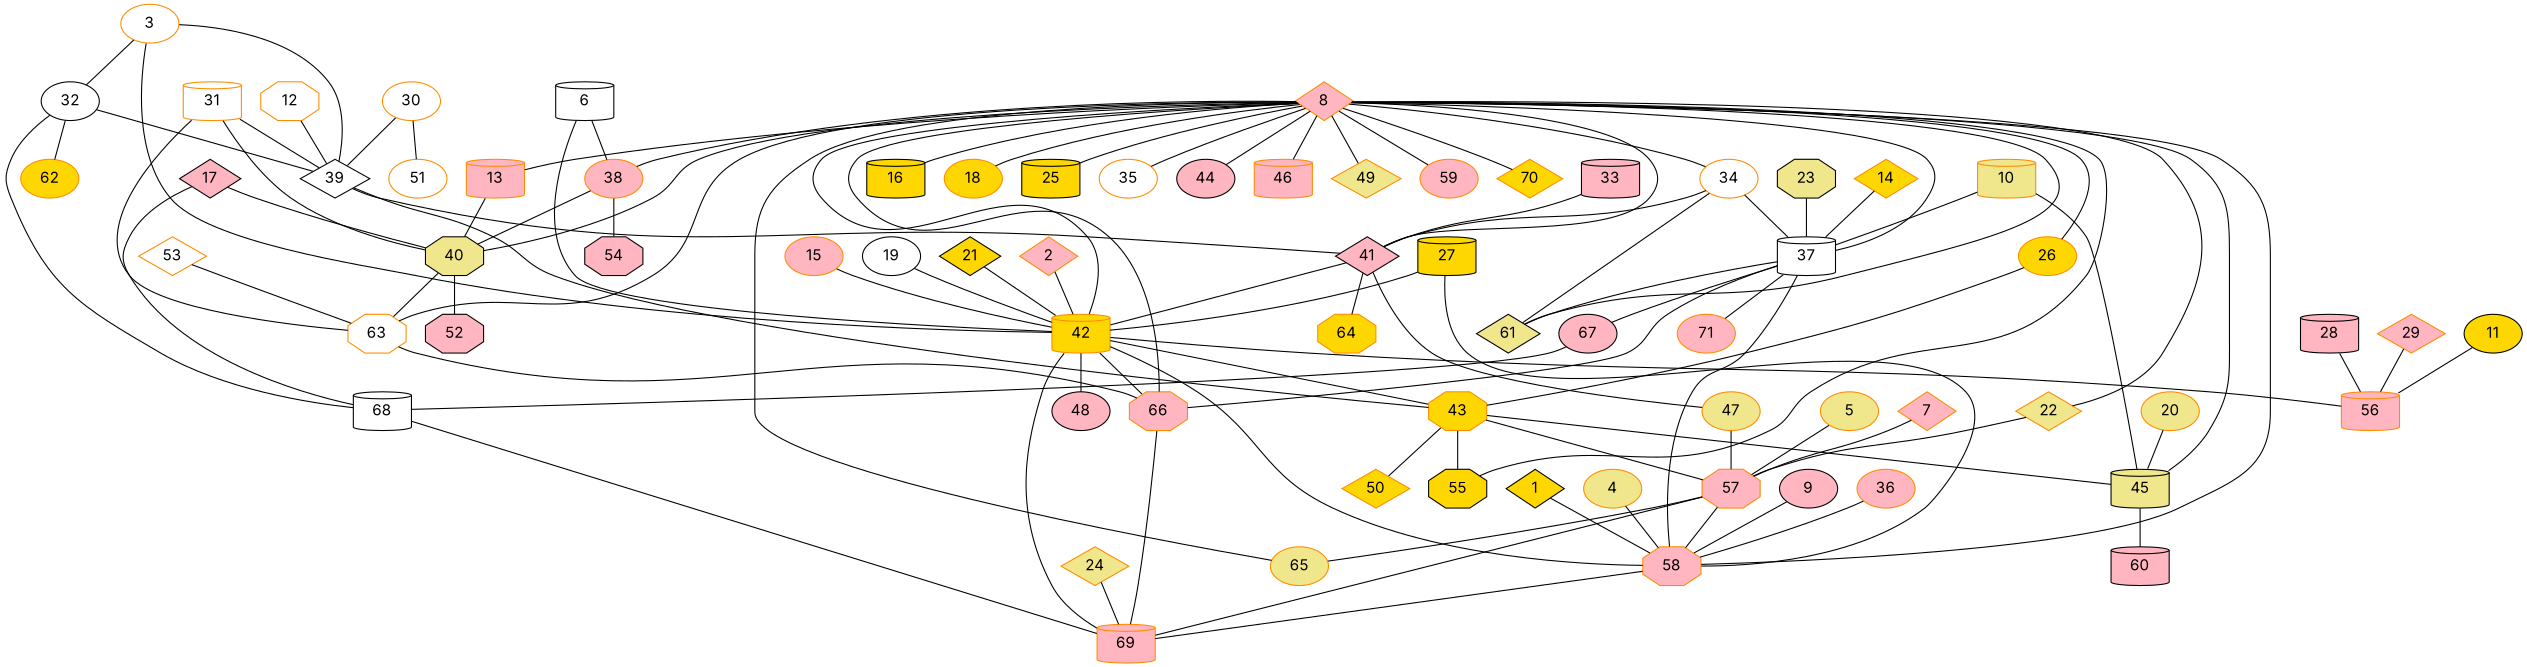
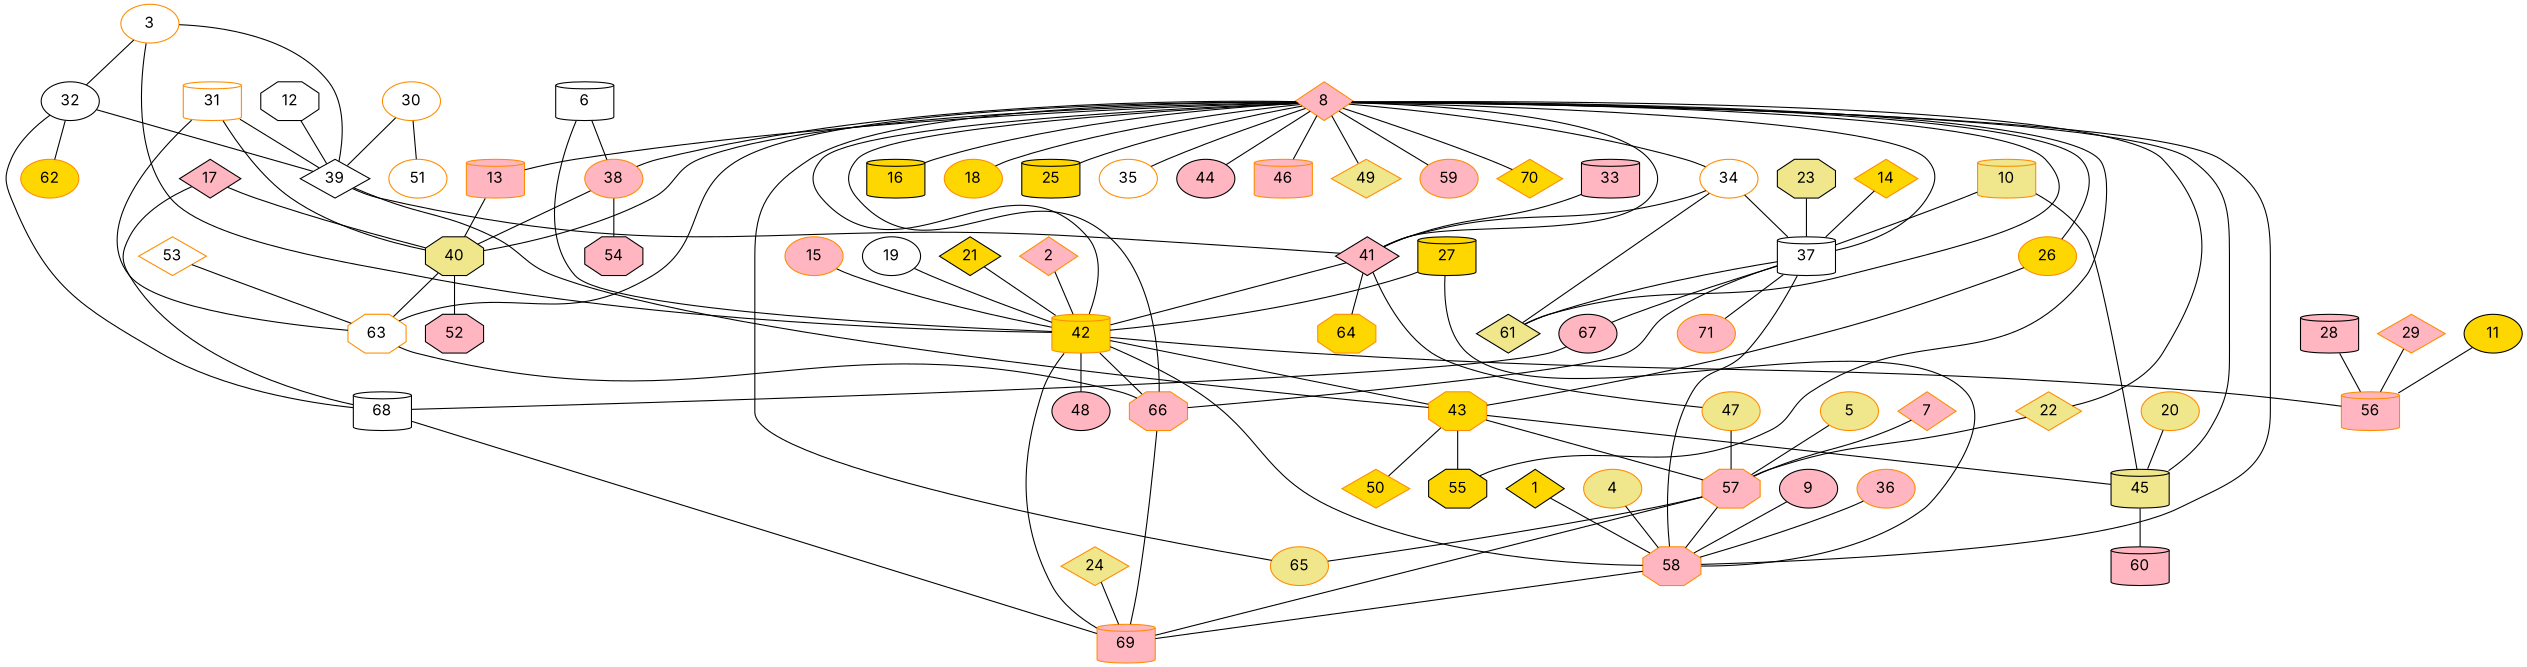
node "12": color darkorange -> black
